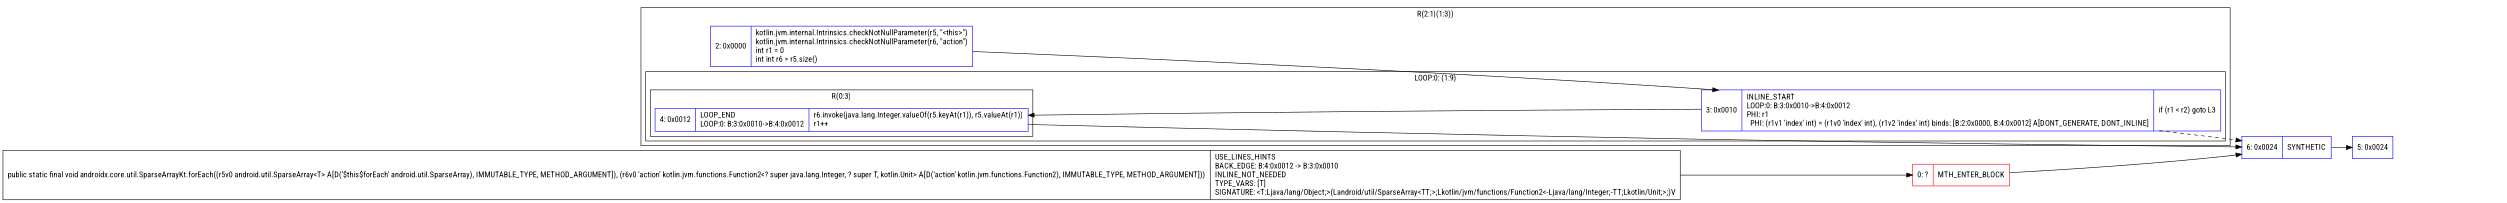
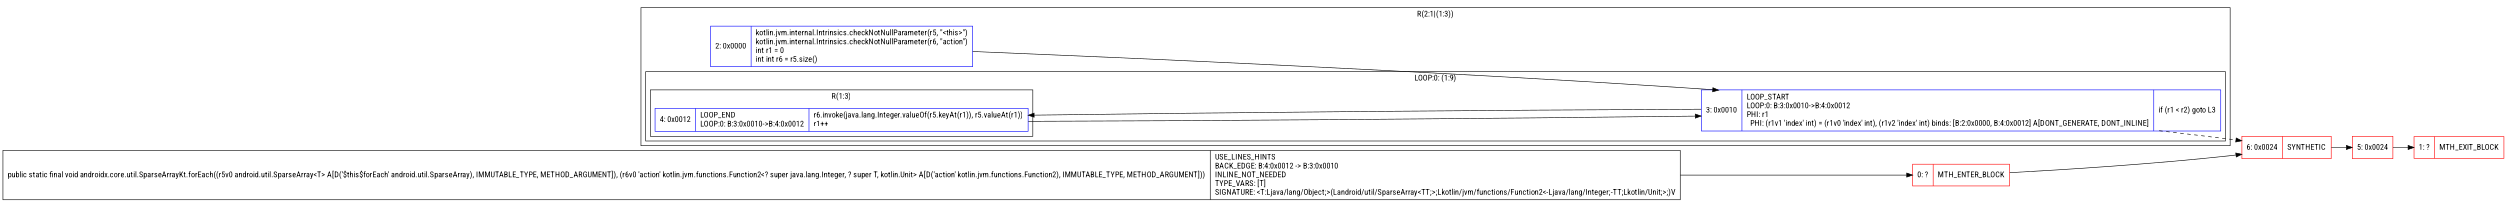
cluster "R(0:3)": label "R(0:3)" -> "R(1:3)"
node "3: 0x0010": text "INLINE_START" -> "LOOP_START"
edge "4: 0x0012" -> "6: 0x0024": now "4: 0x0012" -> "3: 0x0010"
node "6: 0x0024": color blue -> red
node "5: 0x0024": color blue -> red
node "1: ?": added
